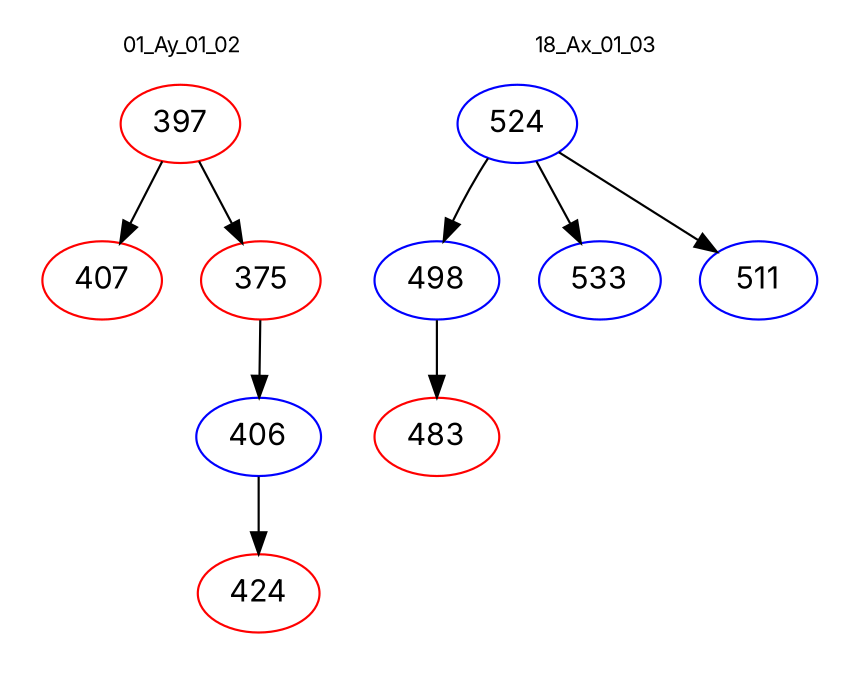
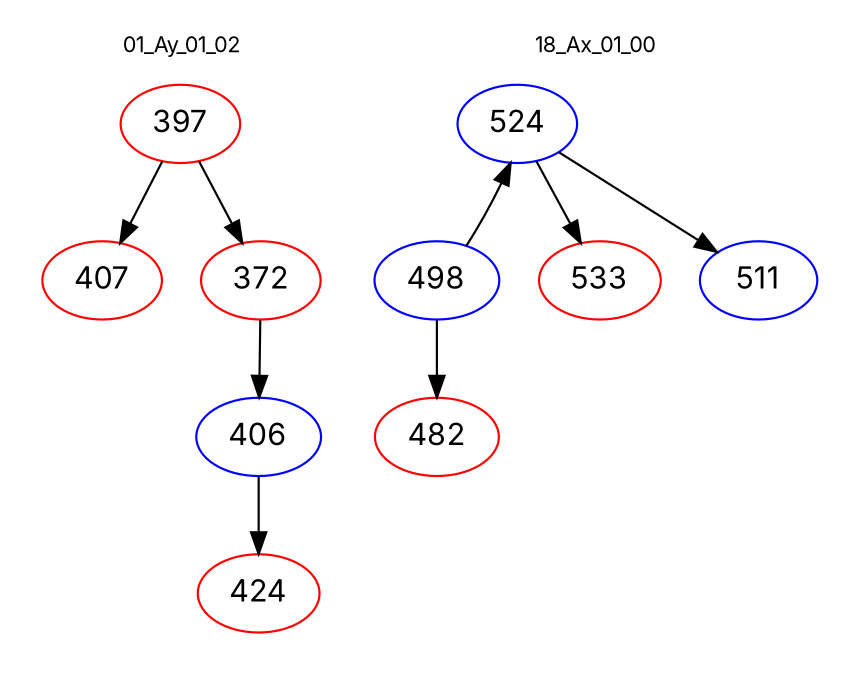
cluster "18_Ax_01_03": label "18_Ax_01_03" -> "18_Ax_01_00"
edge "524" -> "498": reversed
node "375": label "375" -> "372"
node "533": color blue -> red
node "483": label "483" -> "482"
